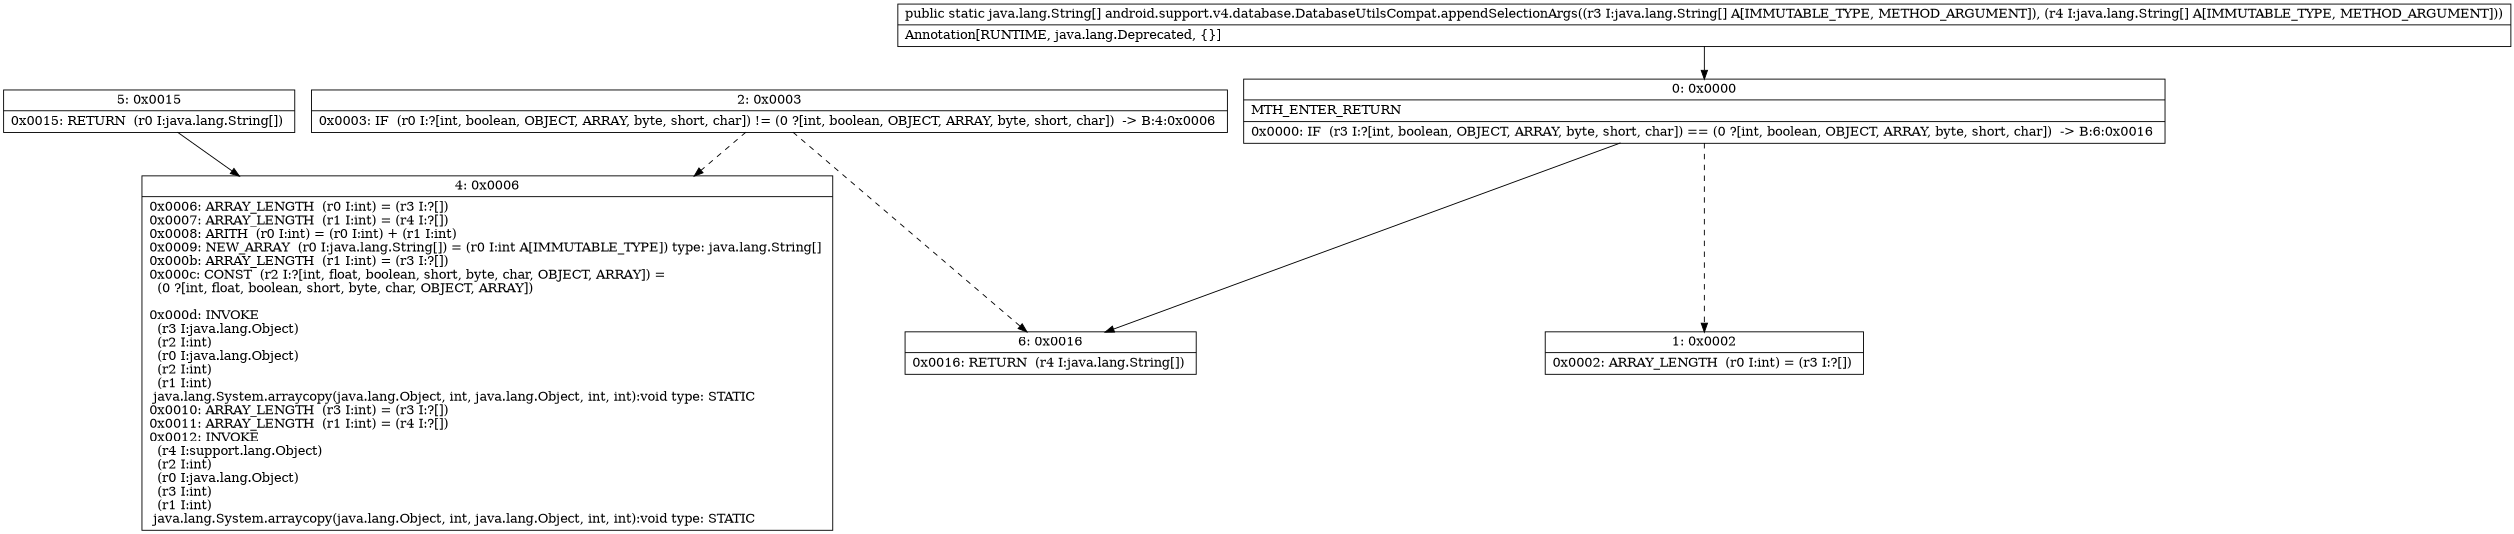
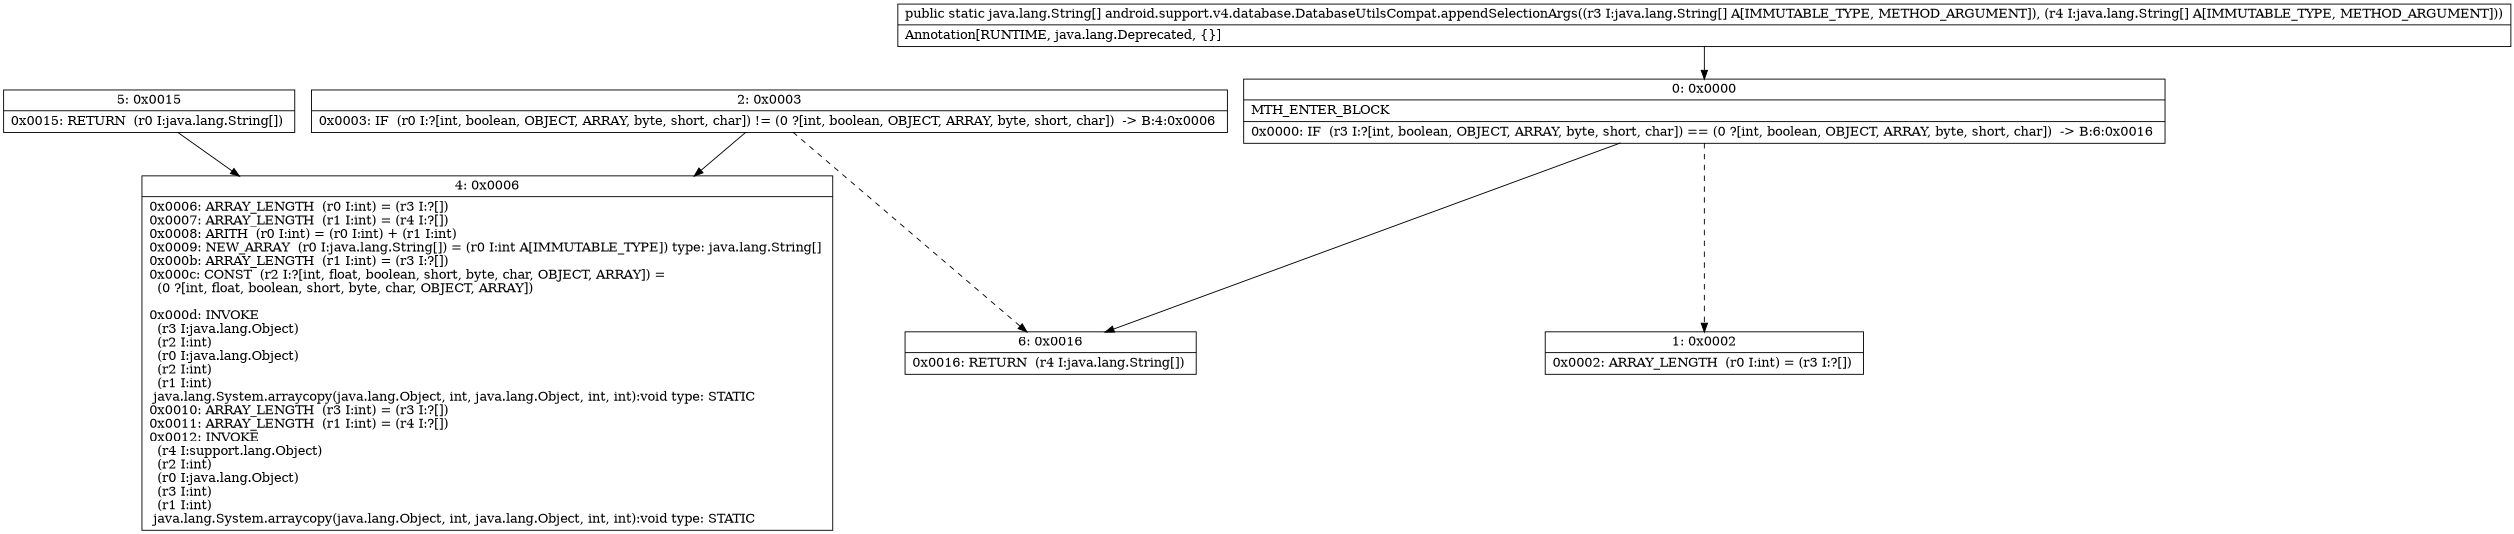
node "0: 0x0000": text "MTH_ENTER_RETURN" -> "MTH_ENTER_BLOCK"
edge "2: 0x0003" -> "4: 0x0006": style dashed -> solid
